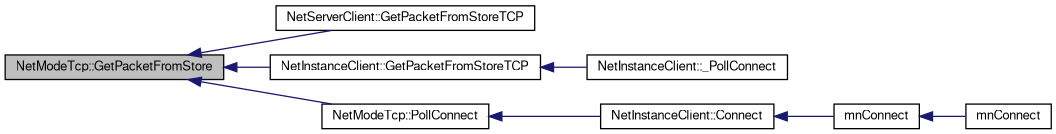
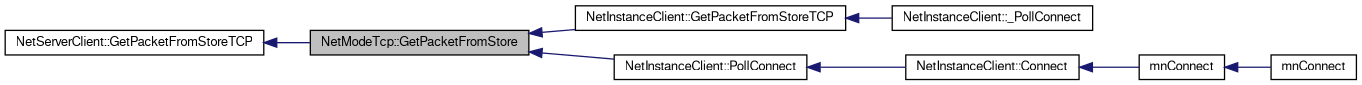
edge "NetServerClient::GetPacketFromStoreTCP" -> "NetModeTcp::GetPacketFromStore": reversed
node "NetModeTcp::PollConnect": label "NetModeTcp::PollConnect" -> "NetInstanceClient::PollConnect"
